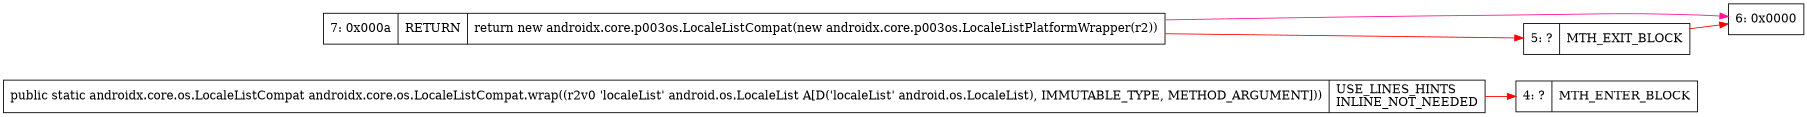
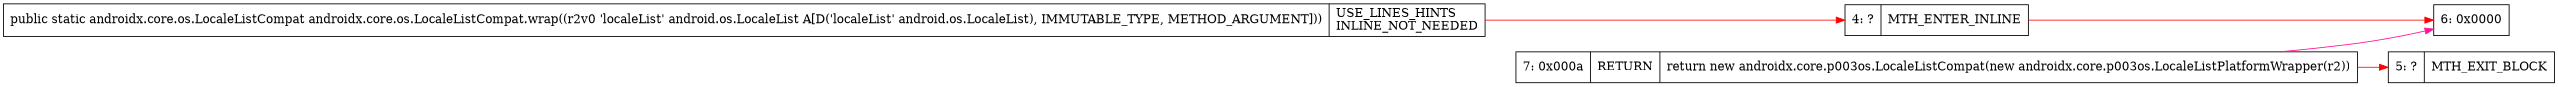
edge "5: ?" -> "6: 0x0000": now "4: ?" -> "6: 0x0000"
node "4: ?": text "MTH_ENTER_BLOCK" -> "MTH_ENTER_INLINE"
